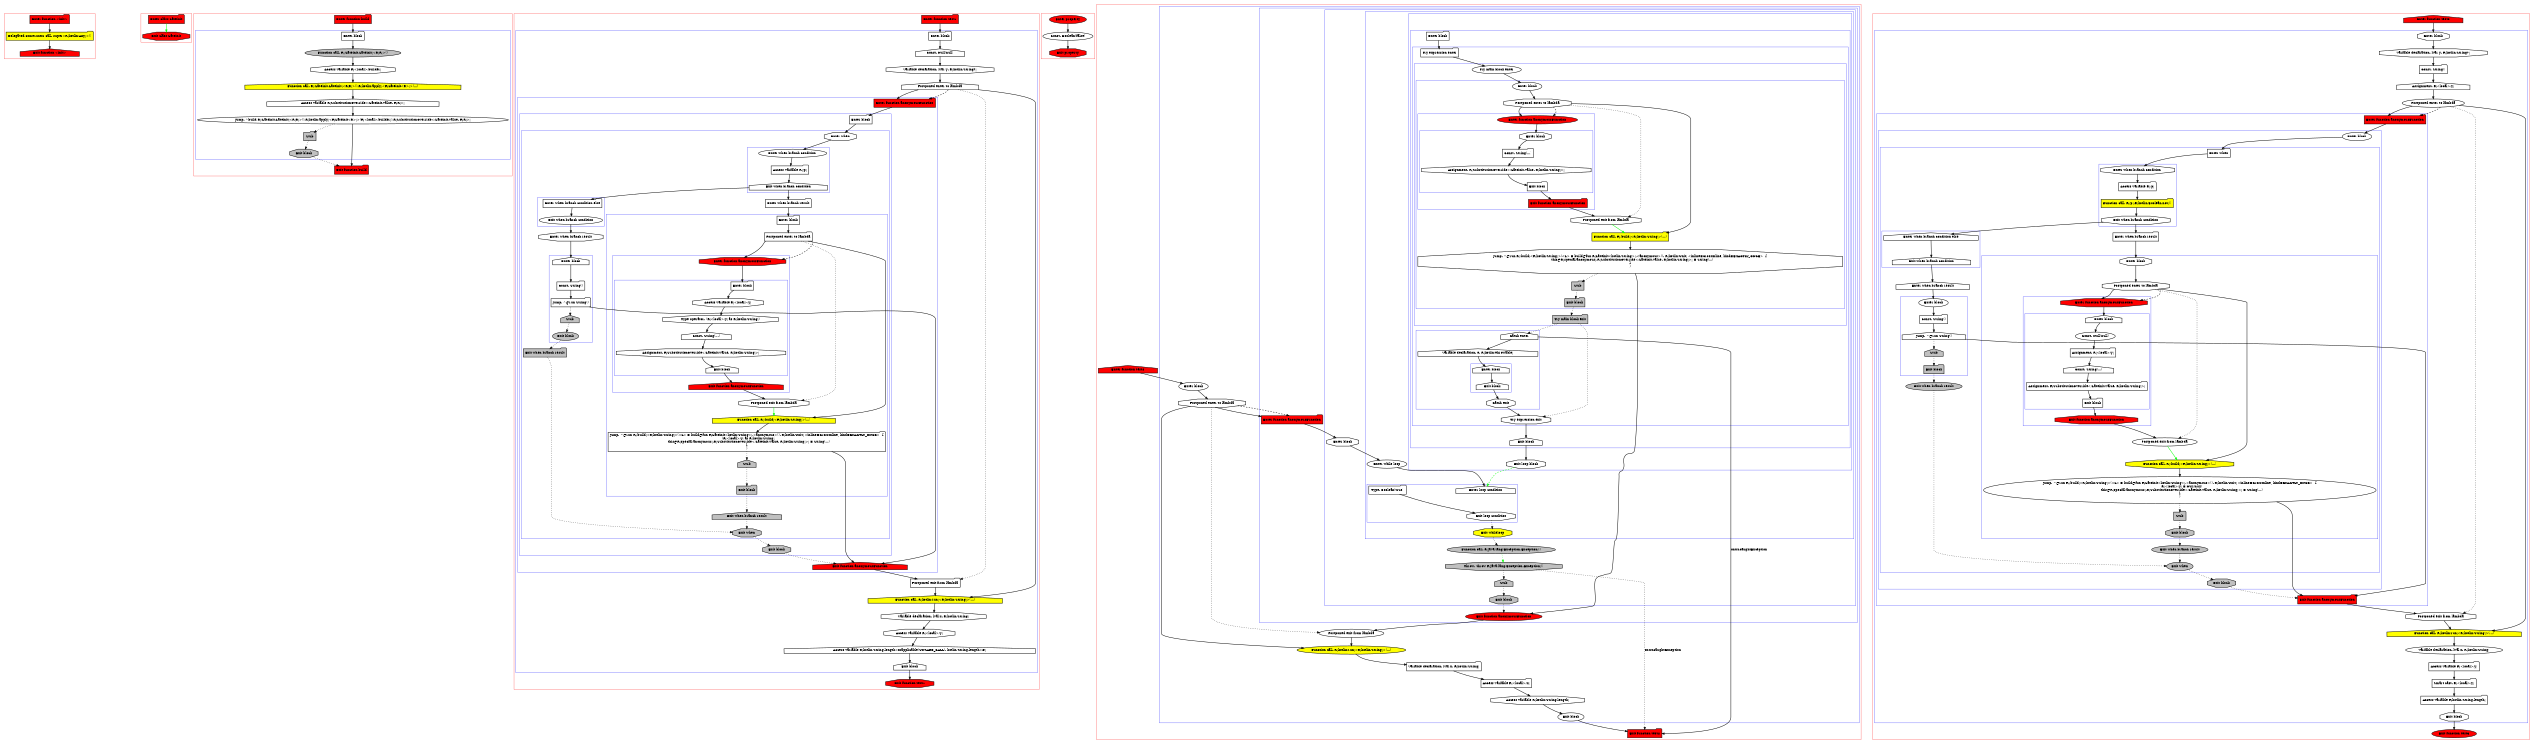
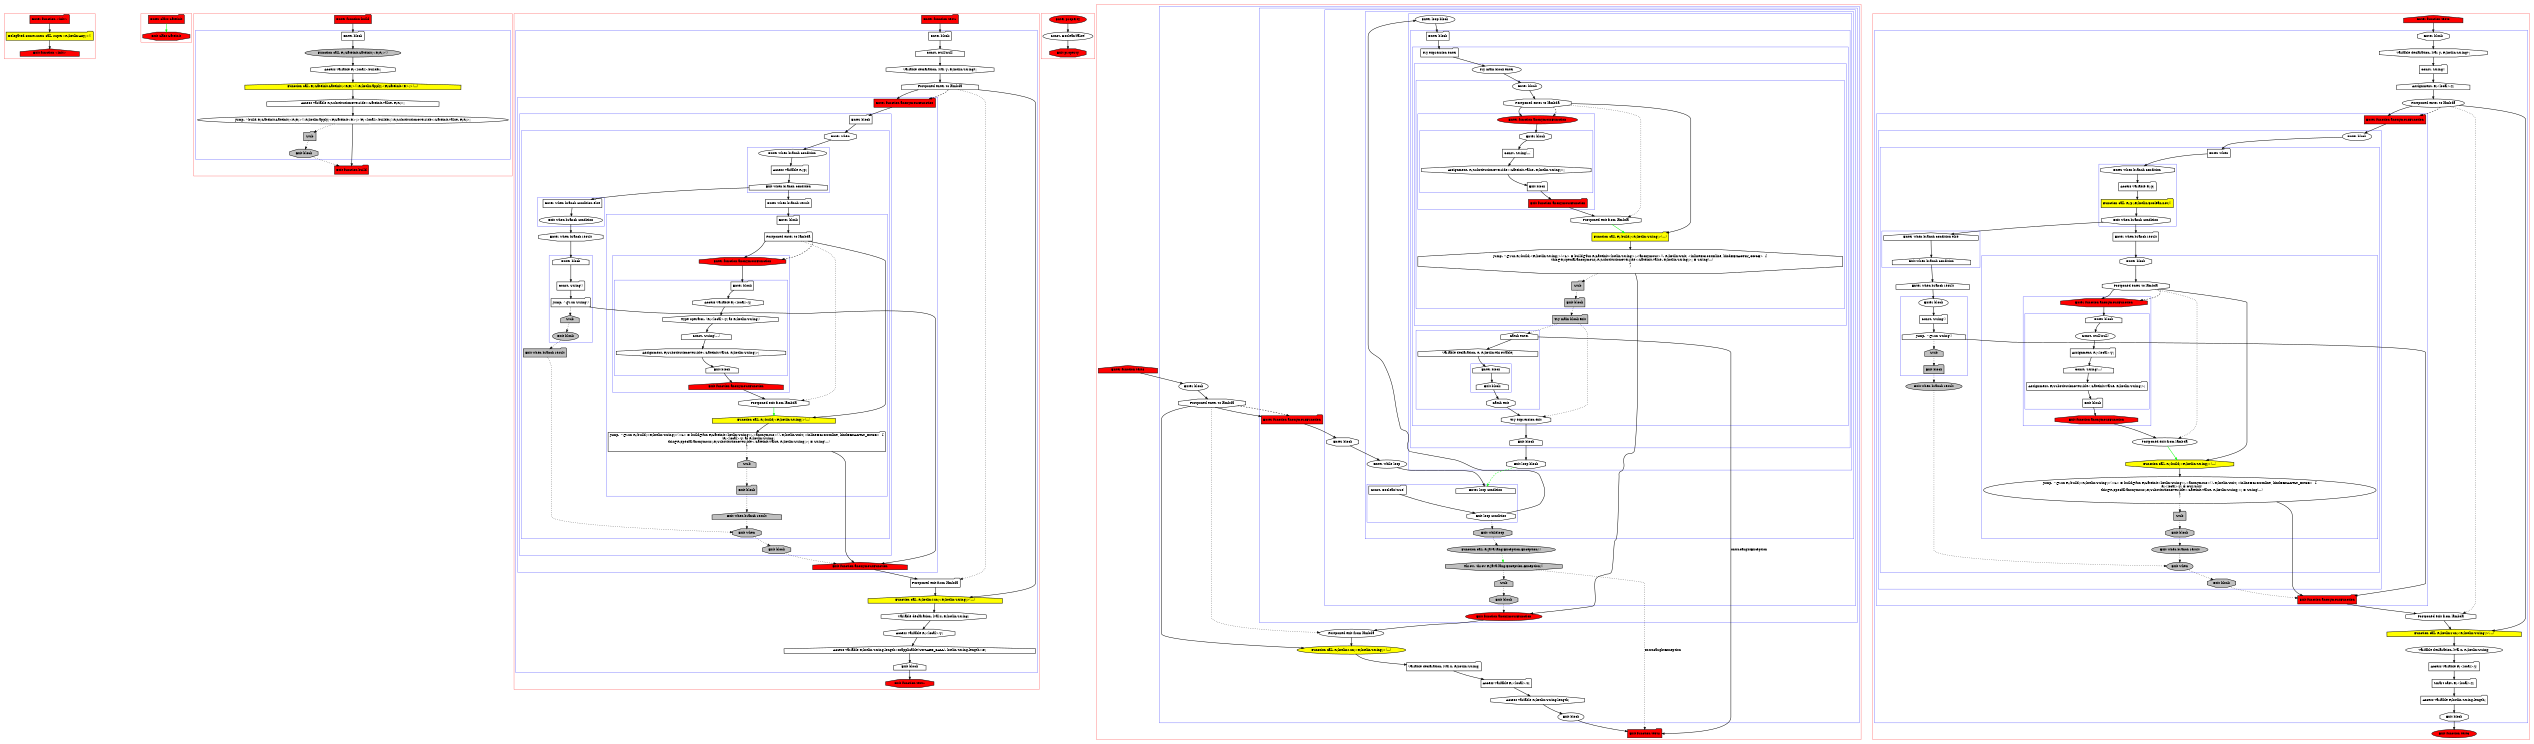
node "Enter loop block": added
node "Type: Boolean(true)": label "Type: Boolean(true)" -> "Const: Boolean(true)"
node "Exit whileloop": fillcolor yellow -> gray
